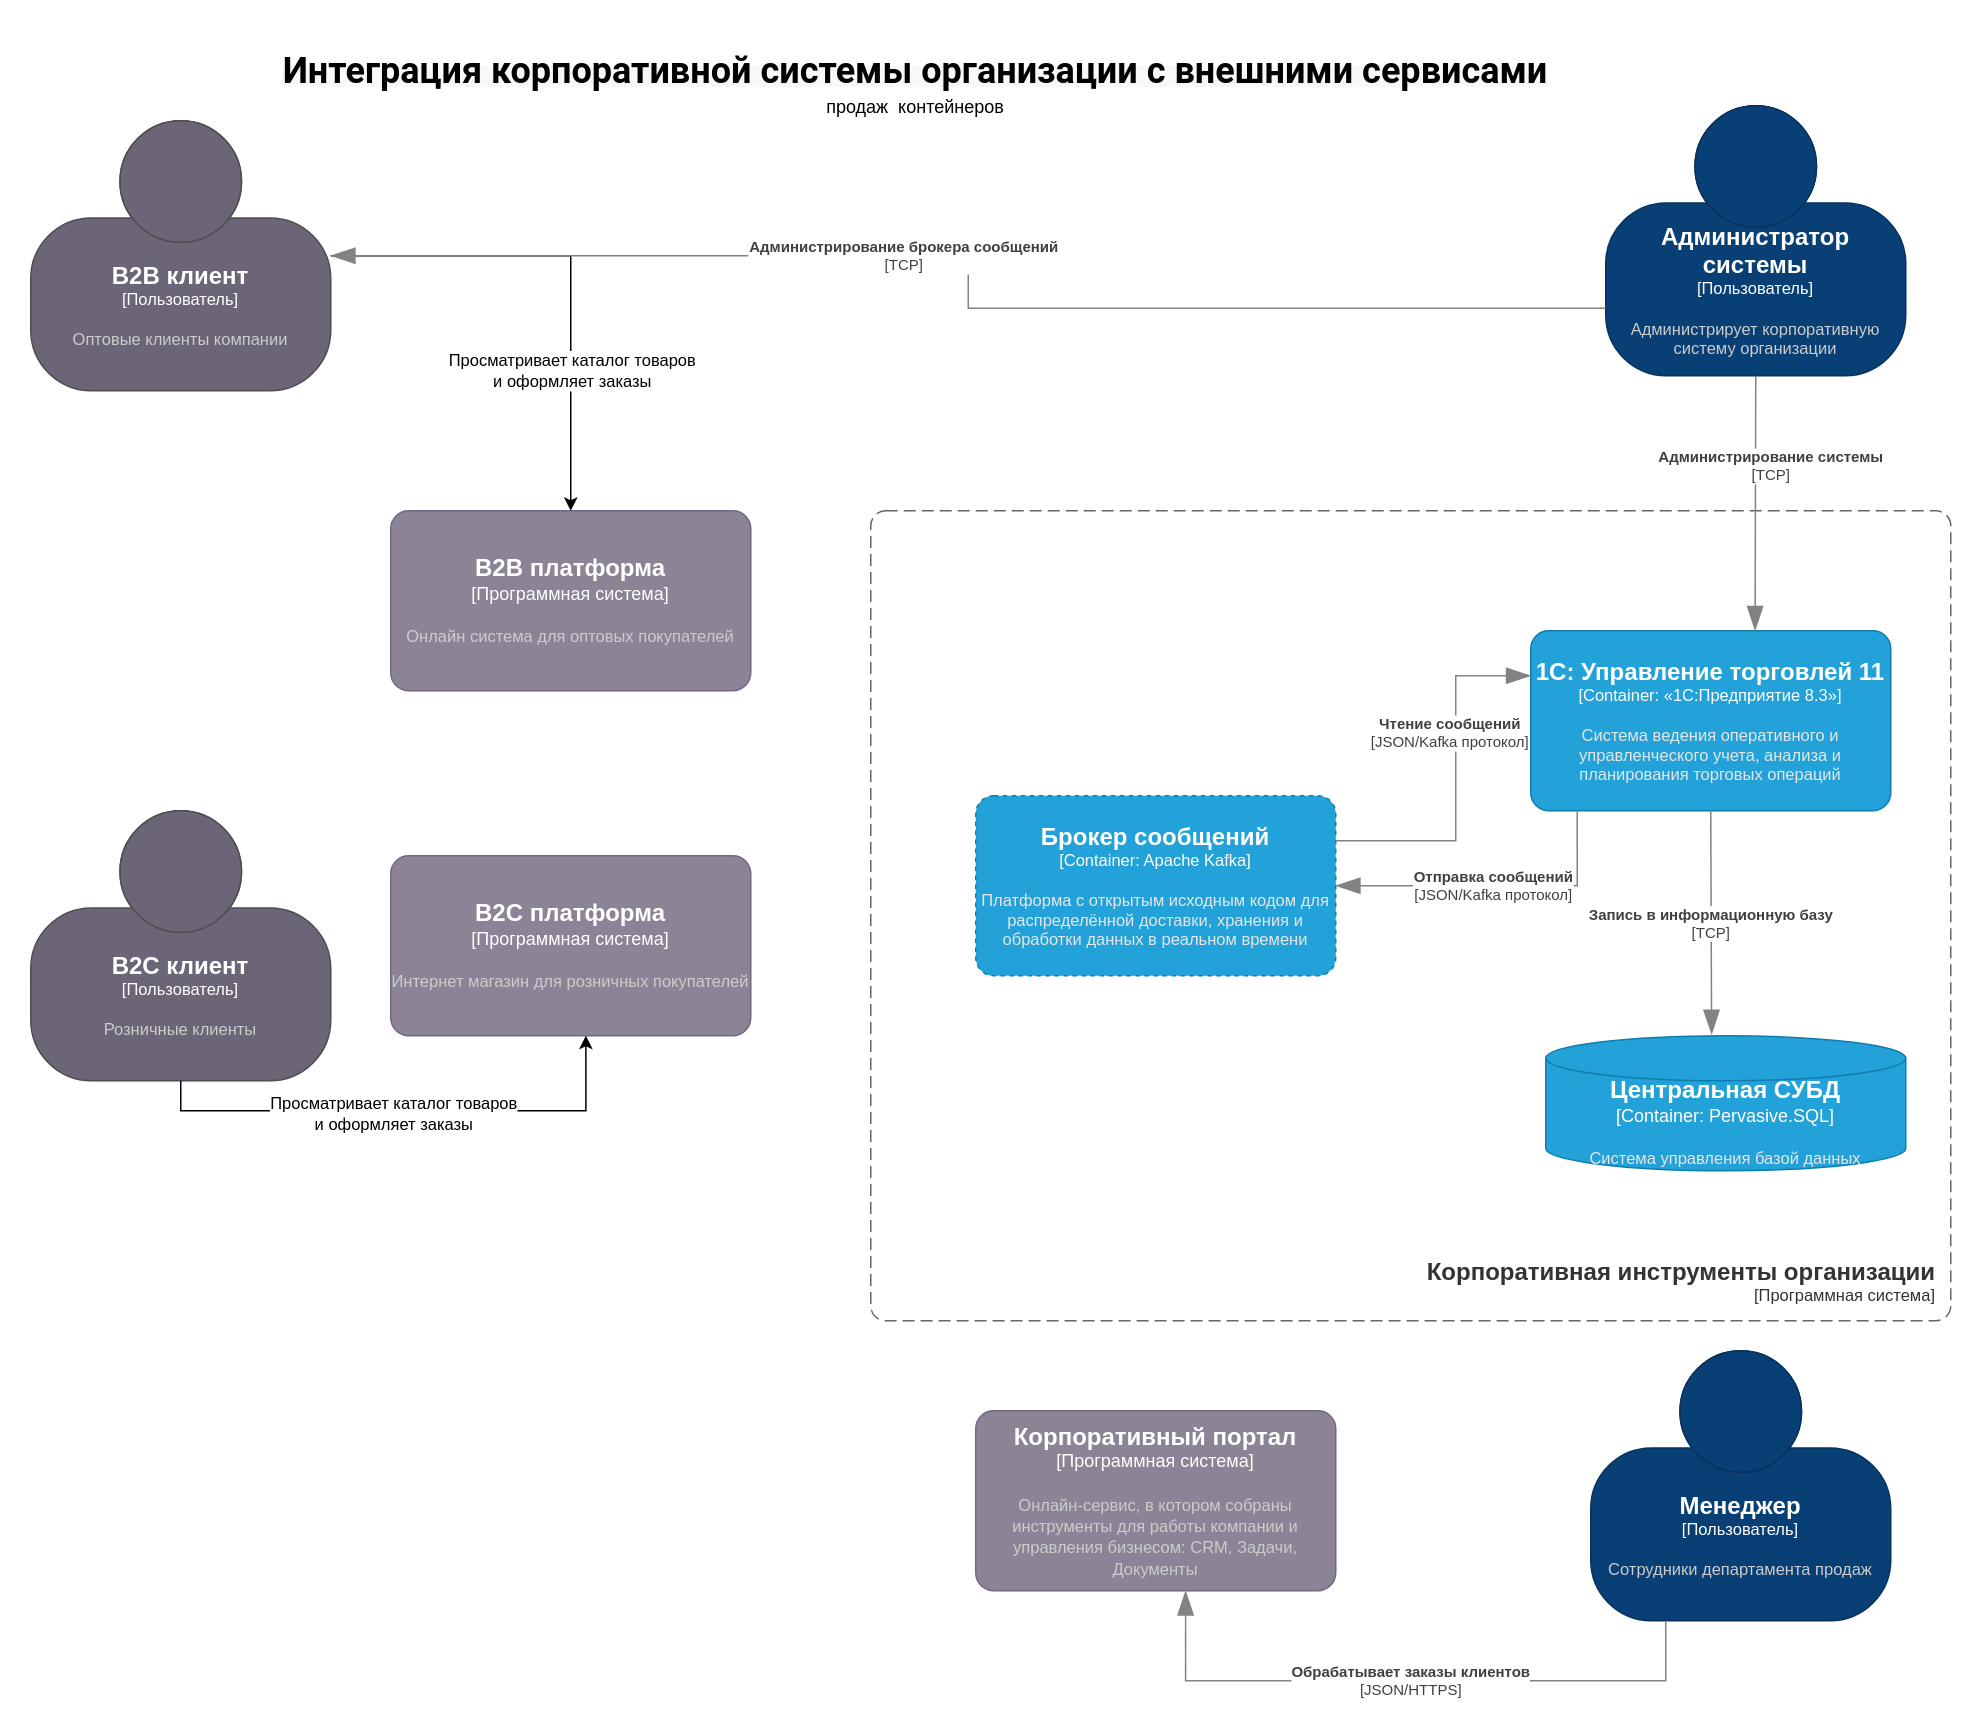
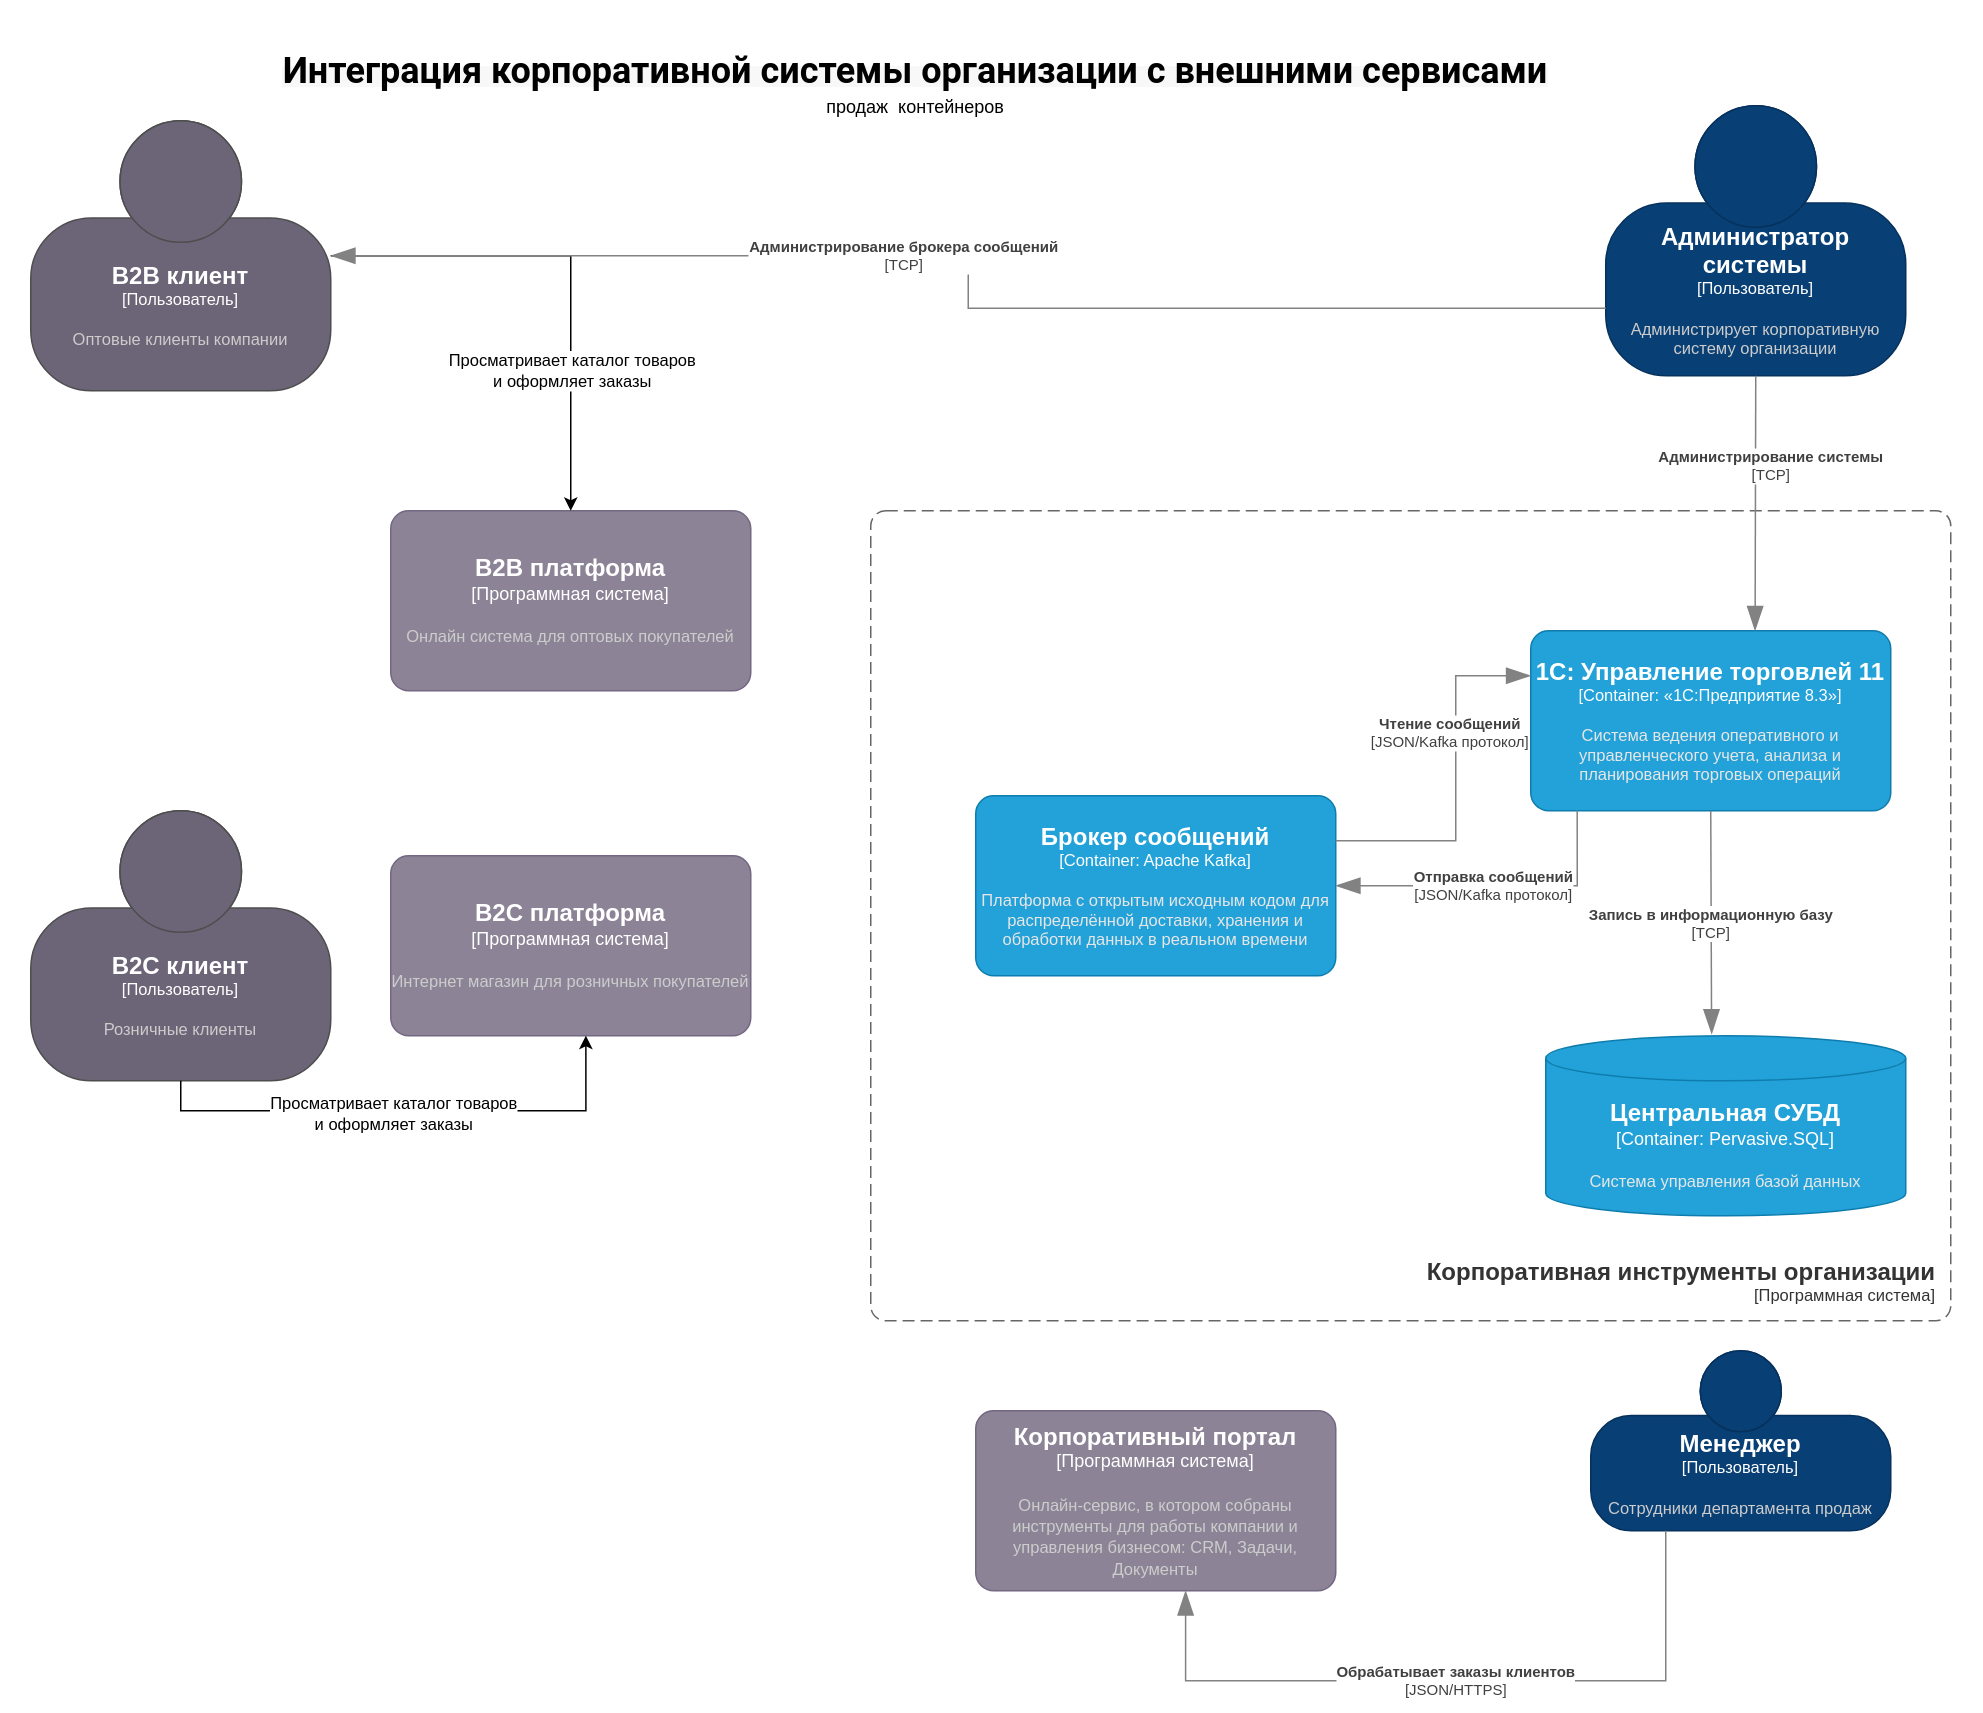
node "Брокер сообщений [Container: Apache Kafka] Платформа с открытым исходным кодом для распределённой доставки, хранения и обработки данных в реальном времени": style dashed -> solid
node "Центральная СУБД [Container: Pervasive.SQL] Система управления базой данных": size 360x135 -> 360x180
node "Менеджер [Пользователь] Сотрудники департамента продаж": size 300x270 -> 300x180
